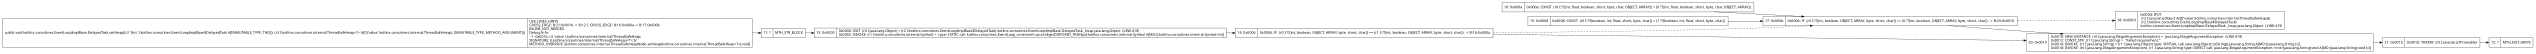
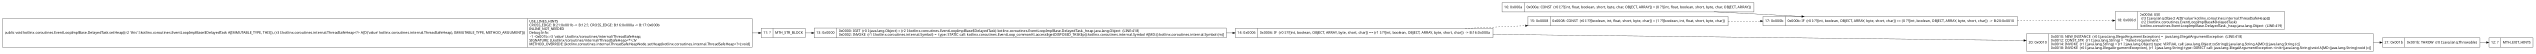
node "18: 0x000d": text "0x000d: IPUT" -> "0x000d: USE"
edge "15: 0x0008" -> "17: 0x000b": style solid -> dashed
edge "17: 0x000b" -> "20: 0x0010": removed
edge "14: 0x0006" -> "17: 0x000b": now "14: 0x0006" -> "15: 0x0008"
